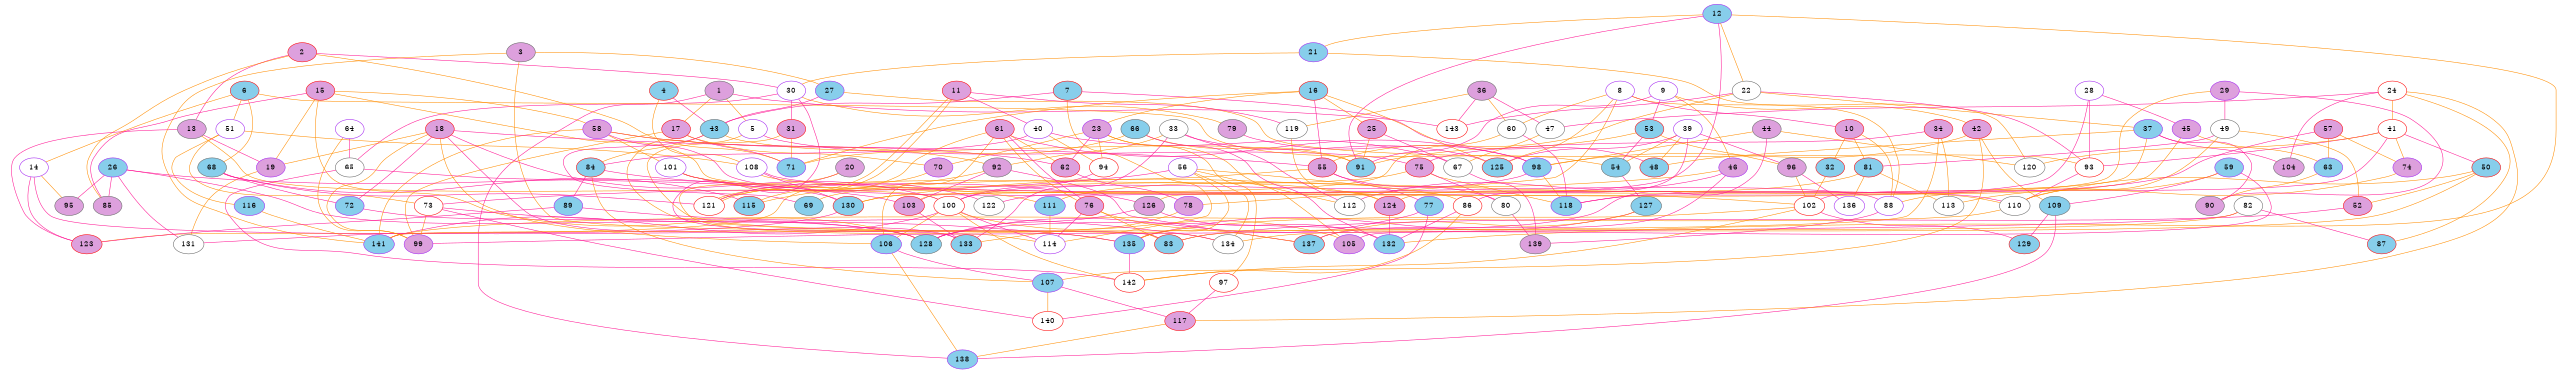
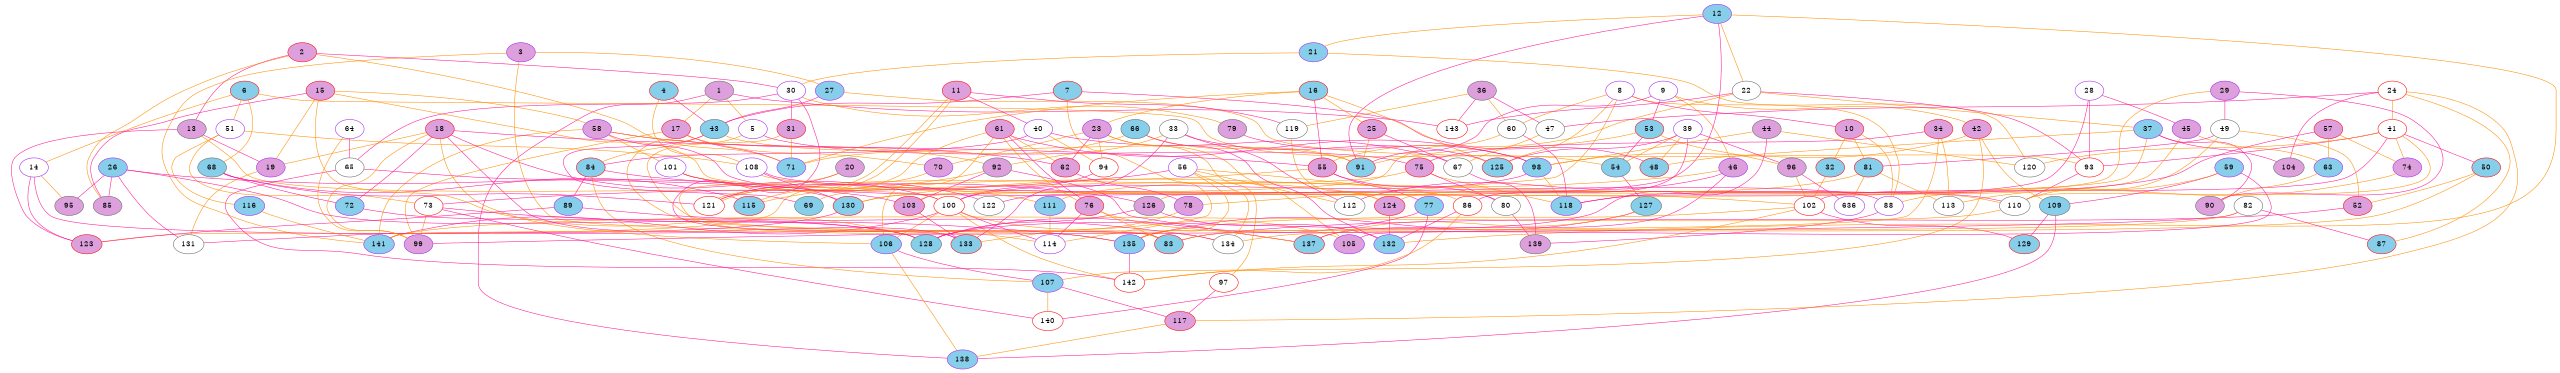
node "3": color gray40 -> purple
edge "50" -- "110": now "41" -- "110"
node "136": label "136" -> "636"
